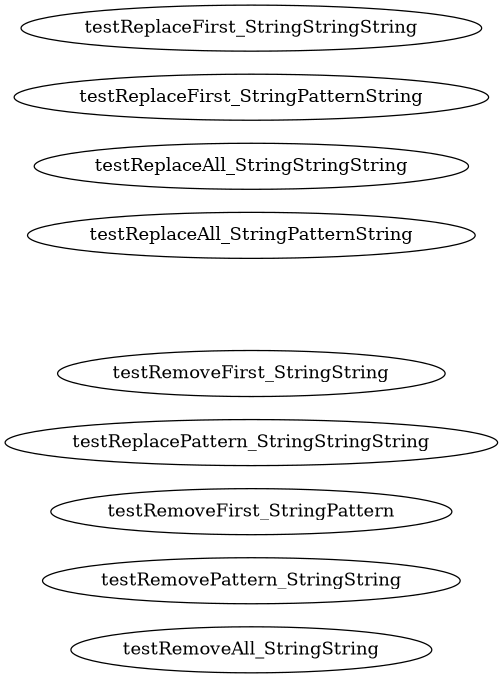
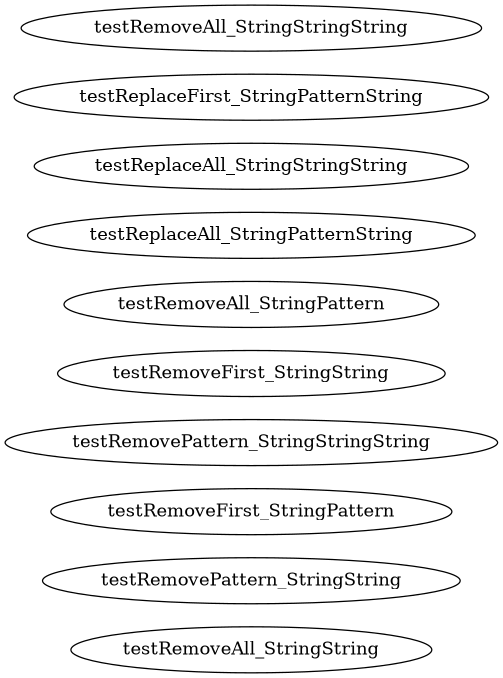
node "testReplaceFirst_StringStringString": label "testReplaceFirst_StringStringString" -> "testRemoveAll_StringStringString"
node "testRemoveAll_StringPattern": added
node "testReplacePattern_StringStringString": label "testReplacePattern_StringStringString" -> "testRemovePattern_StringStringString"
